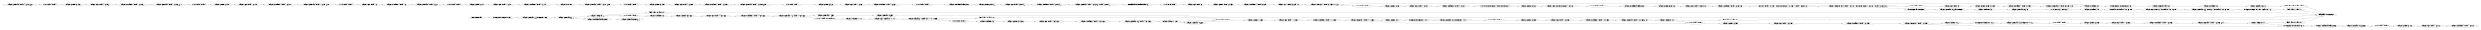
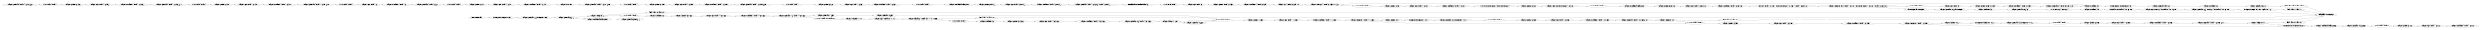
node "(Curl_fastcall,Curl_conncontrol(a1, 1))": label "(Curl_fastcall,Curl_conncontrol(a1, 1))" -> "(Curl_conncontrol,Curl_conncontrol(a1, 1))"
